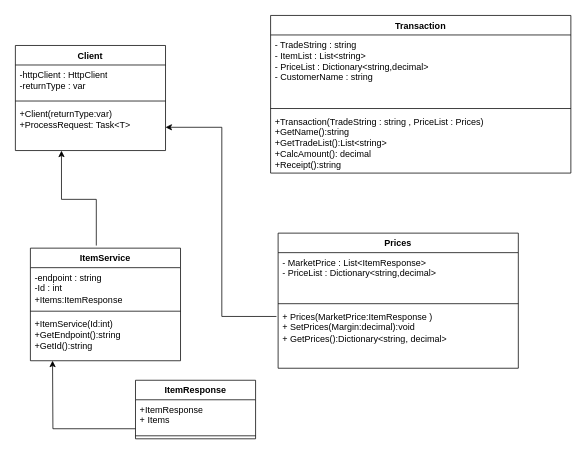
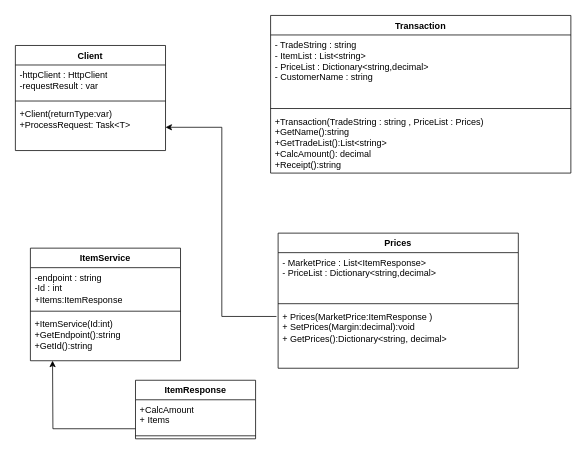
node "-httpClient : HttpClient -returnType : var": label "-httpClient : HttpClient -returnType : var" -> "-httpClient : HttpClient -requestResult : var"
edge "ItemService" -> "+Client(returnType:var) +ProcessRequest: Task<T>": removed
node "+ItemResponse + Items": label "+ItemResponse + Items" -> "+CalcAmount + Items"
